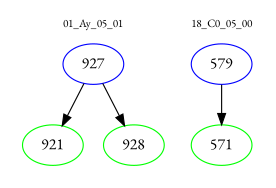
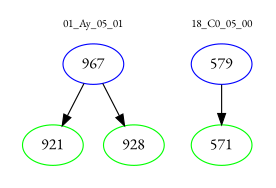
node "927": label "927" -> "967"
